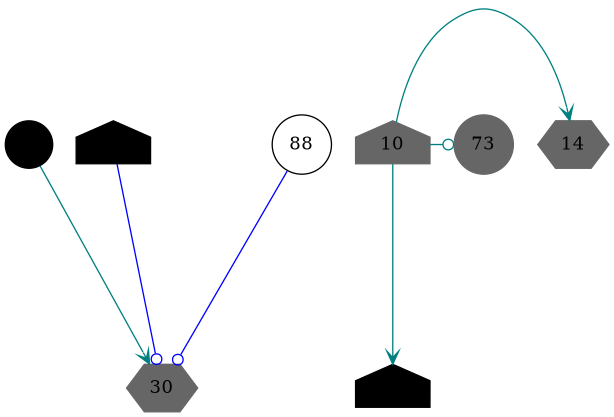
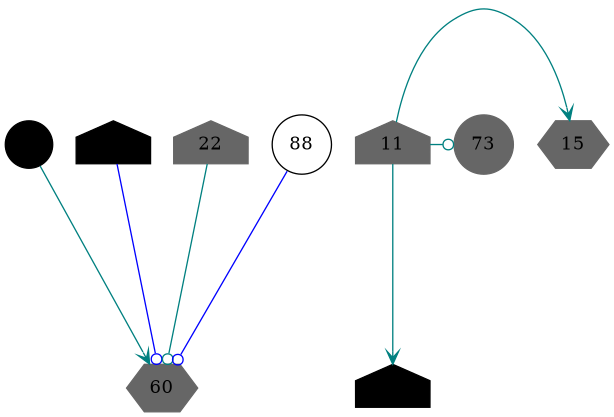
node "22": added
node "10": label "10" -> "11"
node "14": label "14" -> "15"
node "30": label "30" -> "60"
